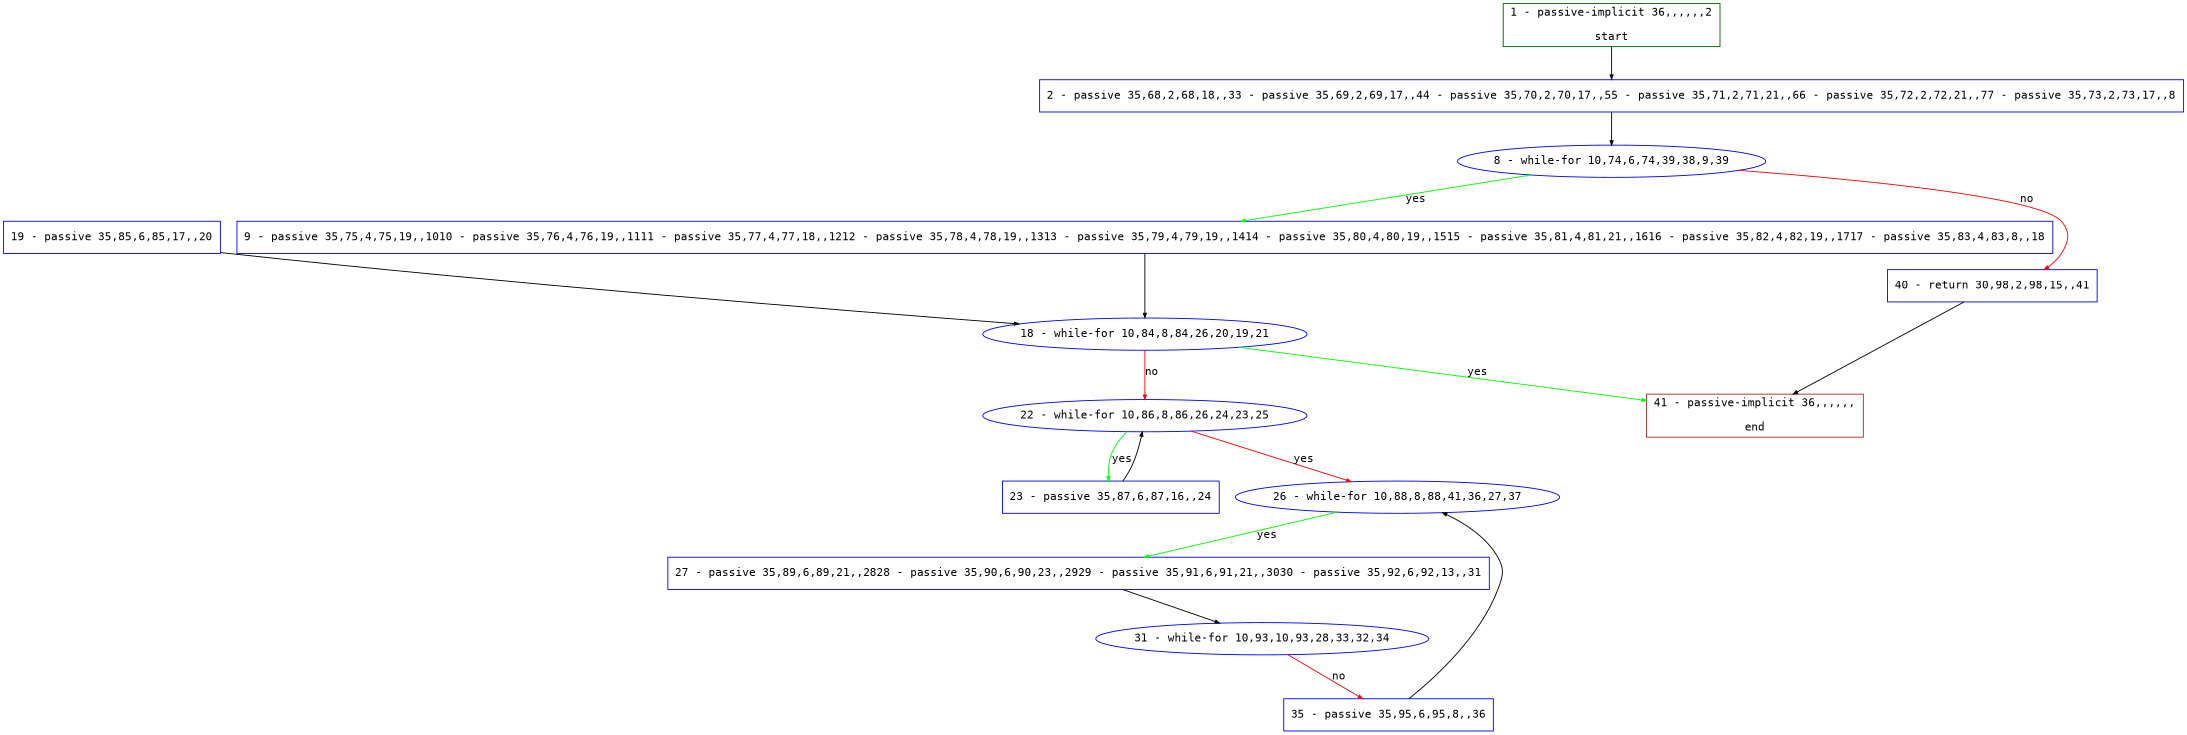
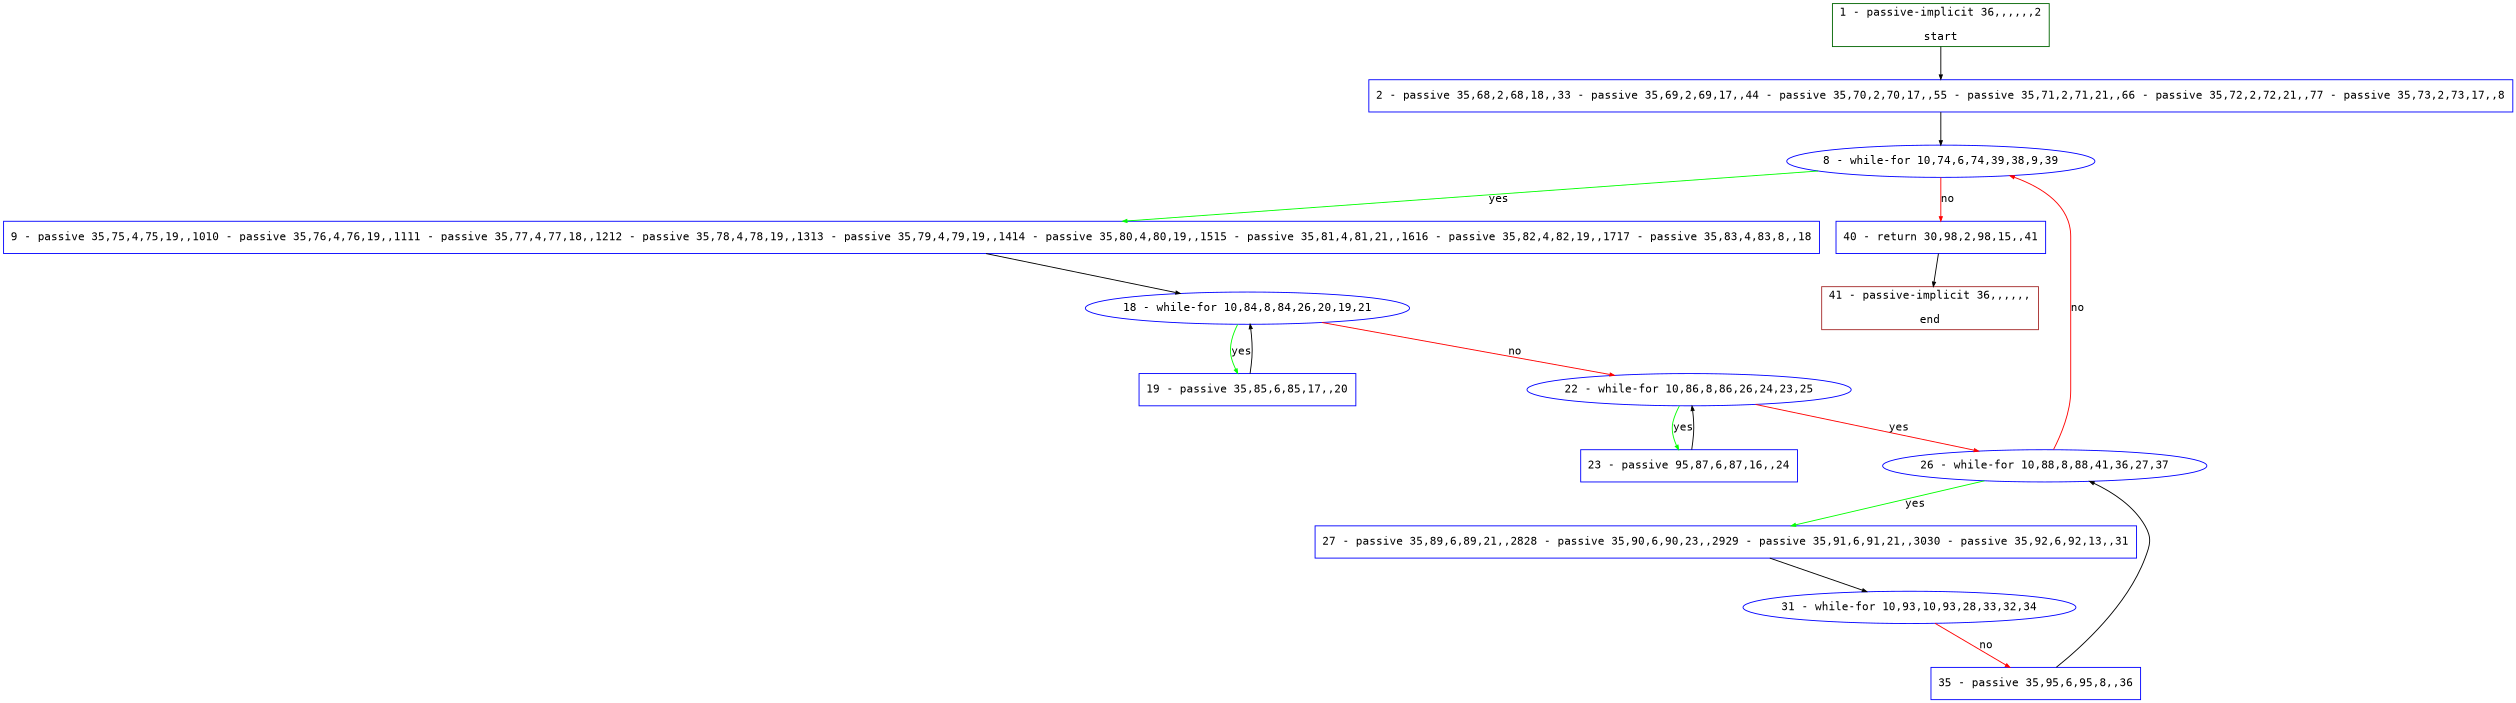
edge "26 - while-for 10,88,8,88,41,36,27,37" -> "8 - while-for 10,74,6,74,39,38,9,39": added, label "no"
edge "18 - while-for 10,84,8,84,26,20,19,21" -> "41 - passive-implicit 36,,,,,, end": now "18 - while-for 10,84,8,84,26,20,19,21" -> "19 - passive 35,85,6,85,17,,20"
node "23 - passive 35,87,6,87,16,,24": label "23 - passive 35,87,6,87,16,,24" -> "23 - passive 95,87,6,87,16,,24"
